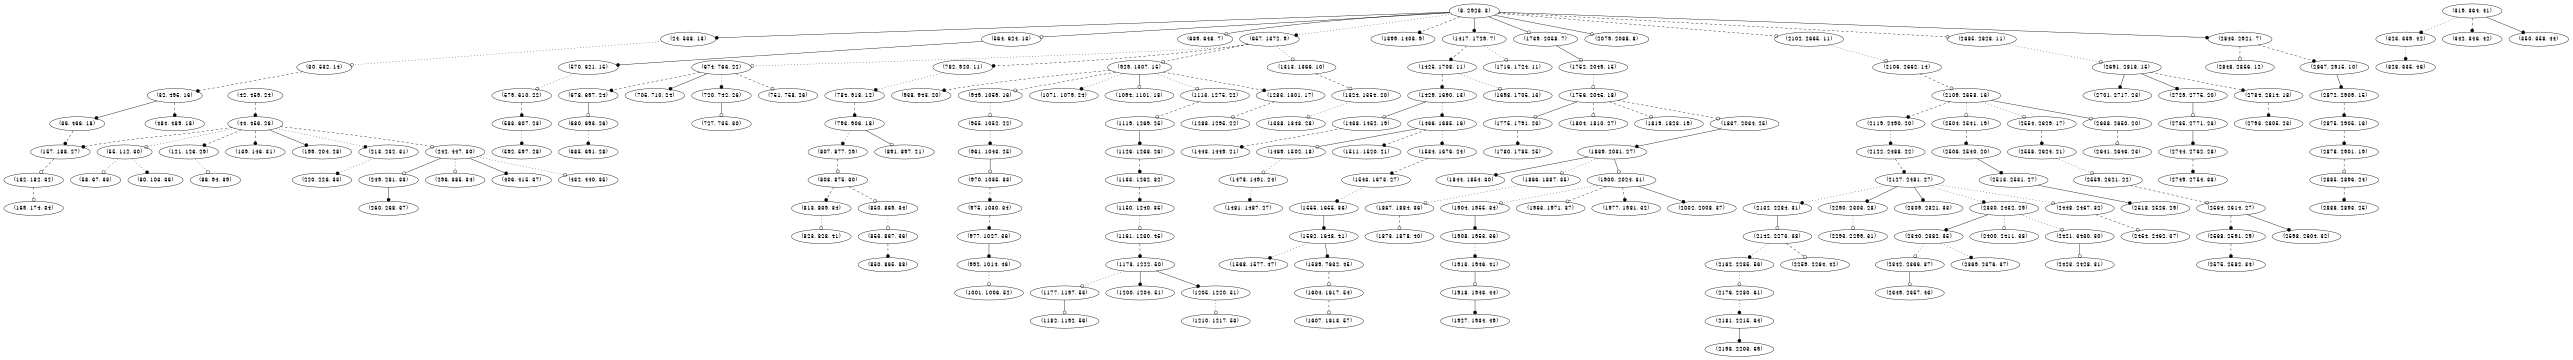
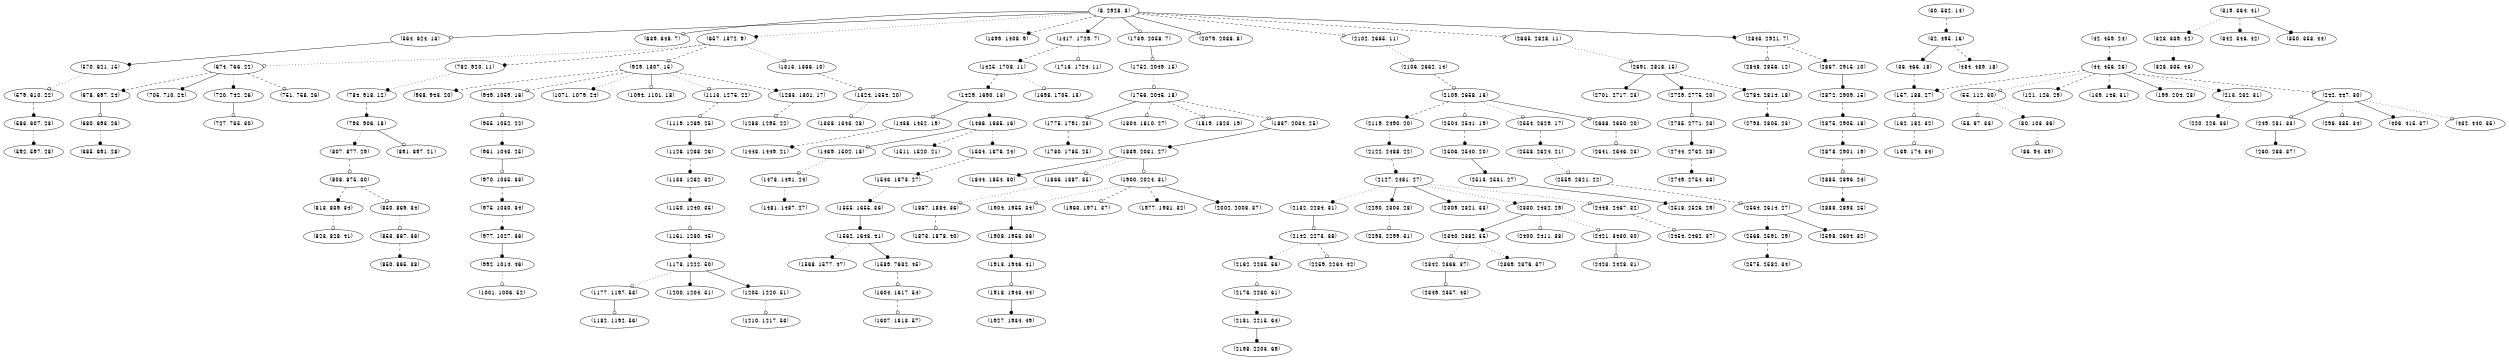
node "(24, 538, 13)": removed
edge "(121, 126, 29)" -> "(86, 94, 39)": now "(80, 103, 36)" -> "(86, 94, 39)"
edge "(2564, 2614, 27)" -> "(2568, 2591, 29)": style dashed -> dotted
